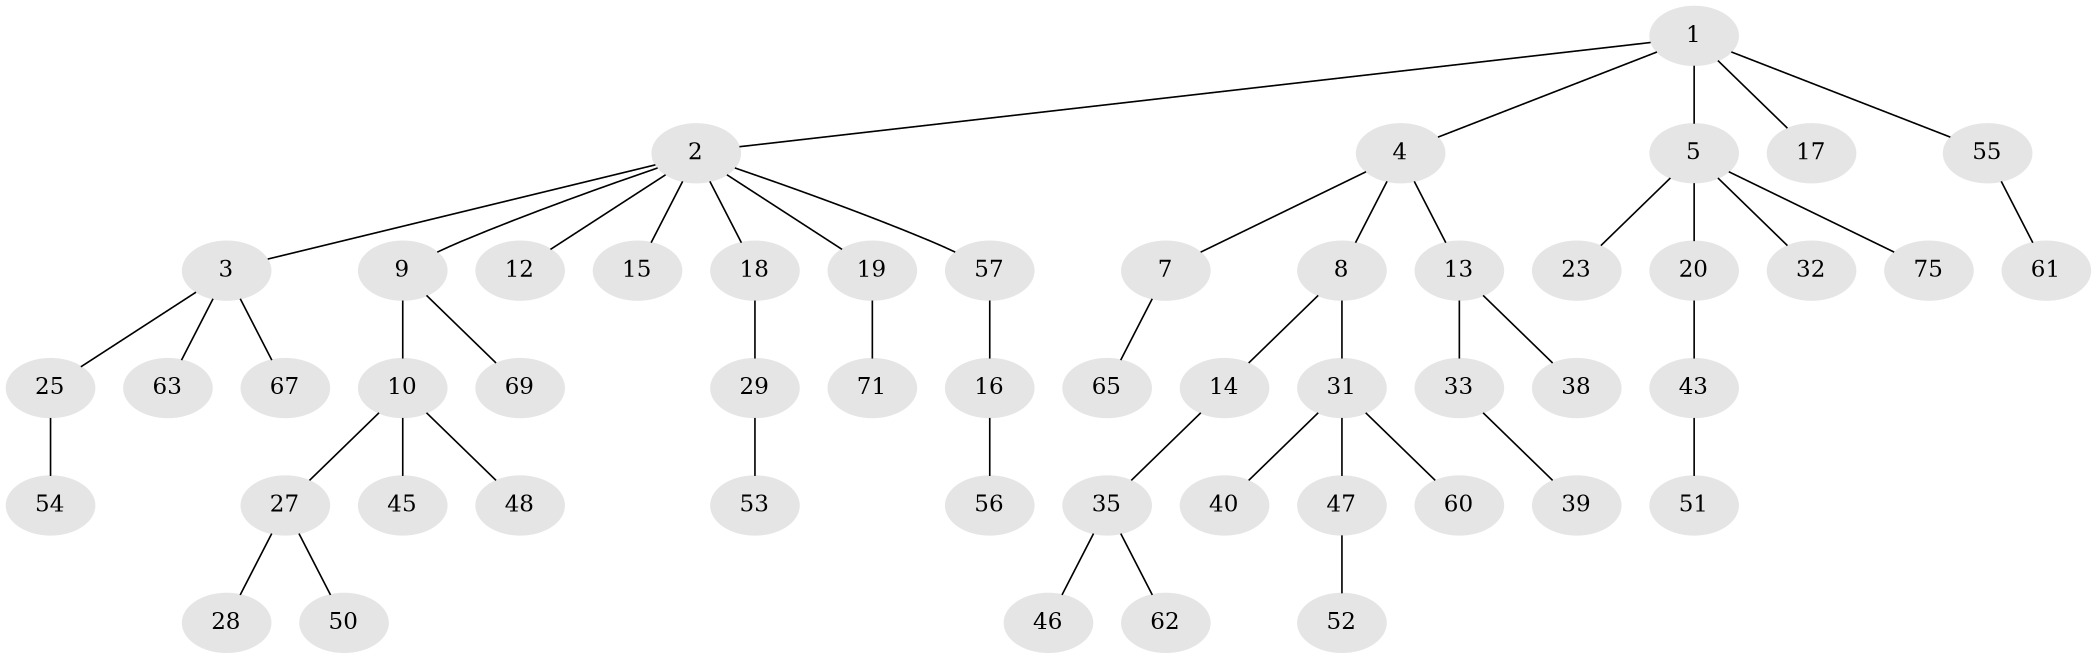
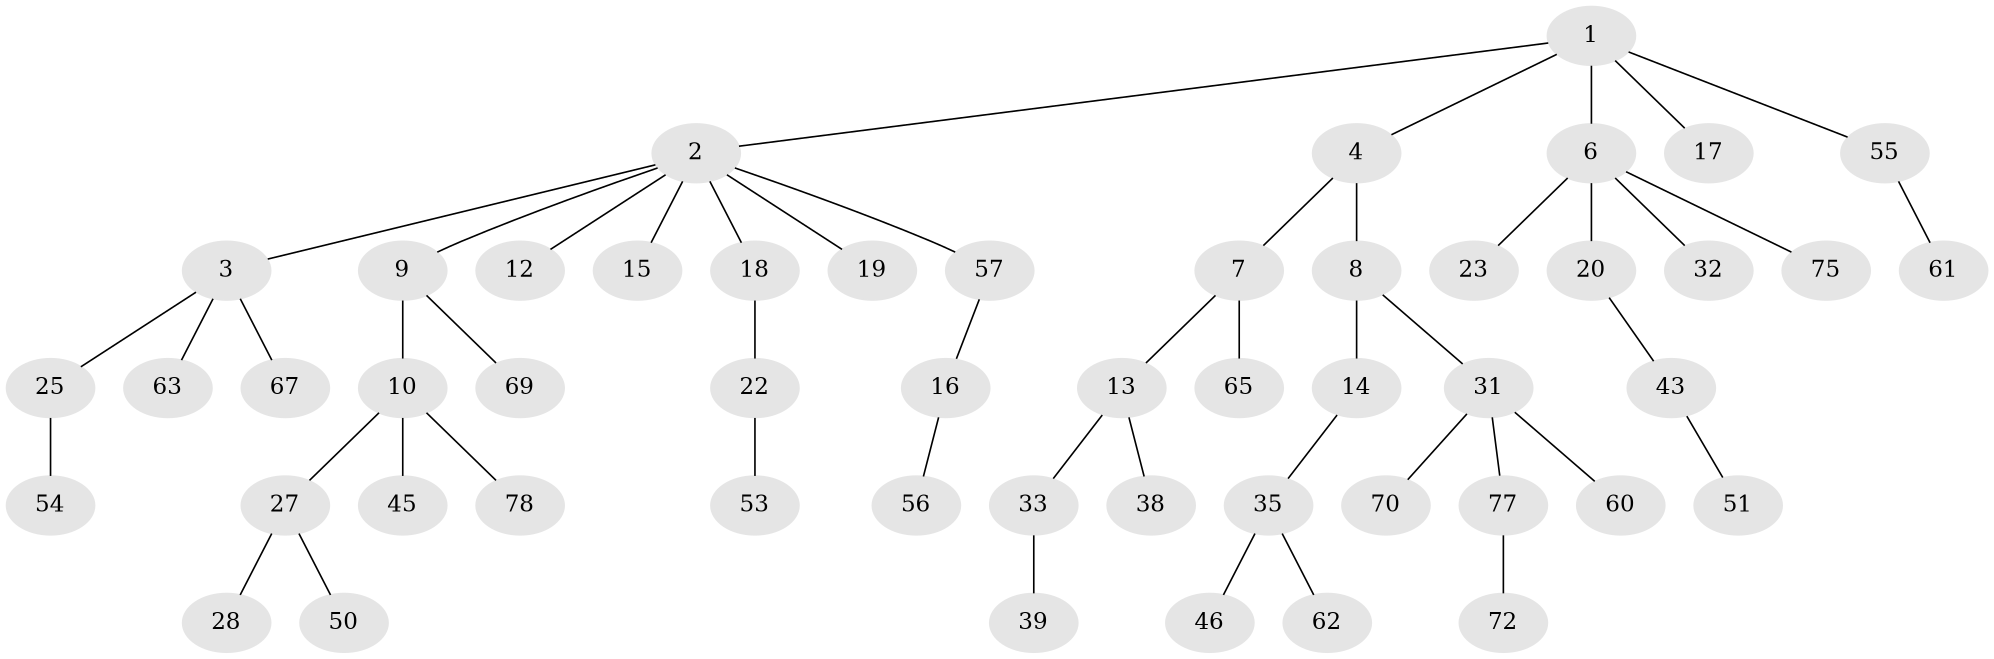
node "5": label "5" -> "6"
edge "4" -- "13": now "7" -- "13"
node "29": label "29" -> "22"
node "71": removed
node "48": label "48" -> "78"
node "40": label "40" -> "70"
node "47": label "47" -> "77"
node "52": label "52" -> "72"
